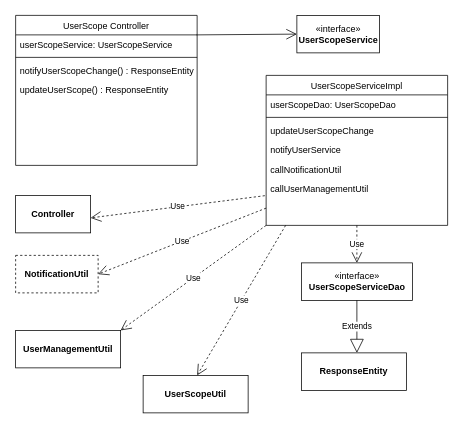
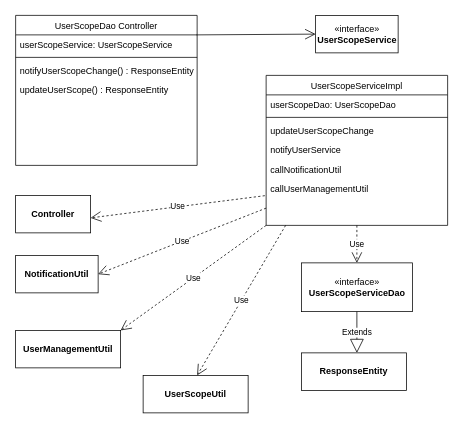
node "UserScope Controller": label "UserScope Controller" -> "UserScopeDao Controller"
node "«interface» UserScopeService": moved (338, 34) -> (357, 34)
node "NotificationUtil": style dashed -> solid
node "«interface» UserScopeServiceDao": size 111x38 -> 111x49
